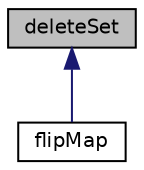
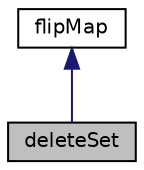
edge "flipMap" -> "deleteSet": reversed
